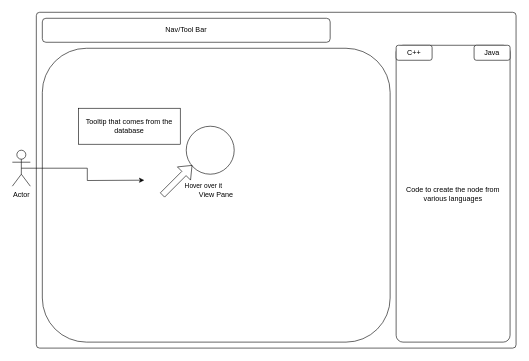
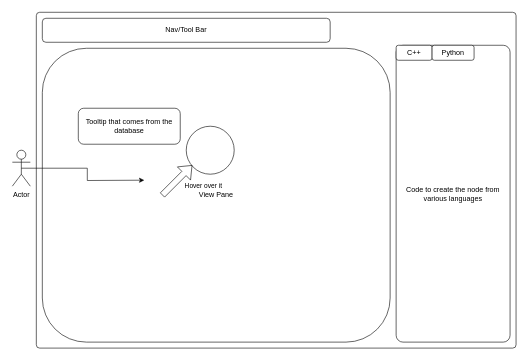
node "Python": added
node "Java": removed
node "Tooltip that comes from the database": shape rectangle -> rounded rectangle
